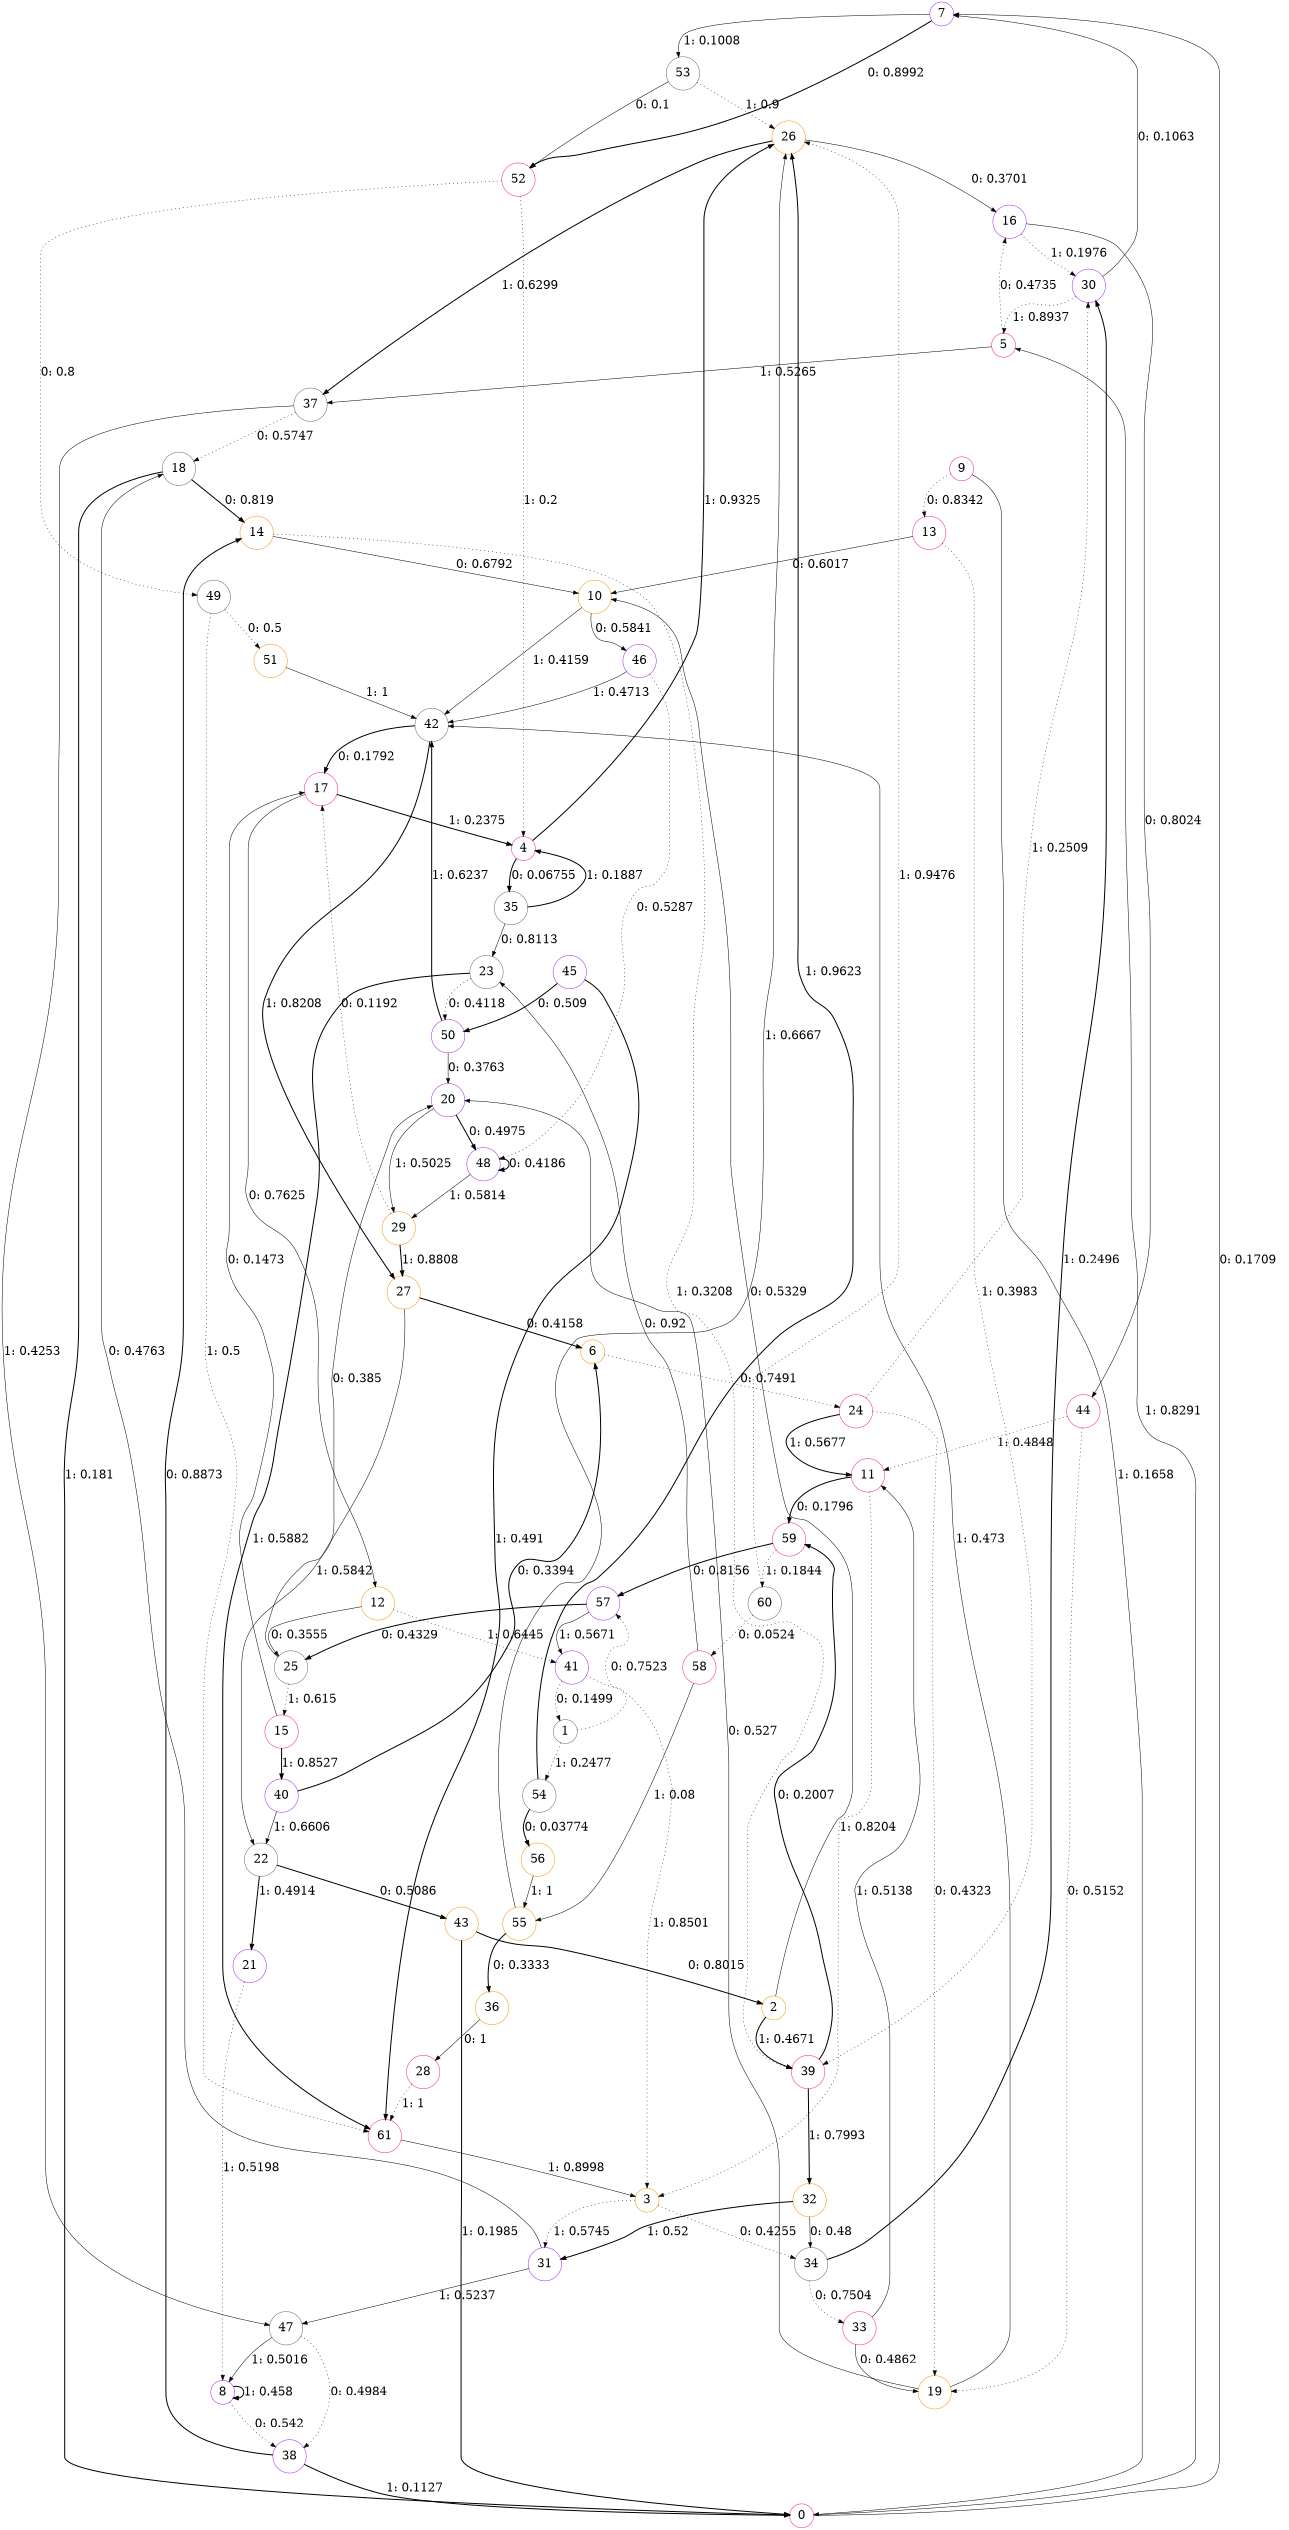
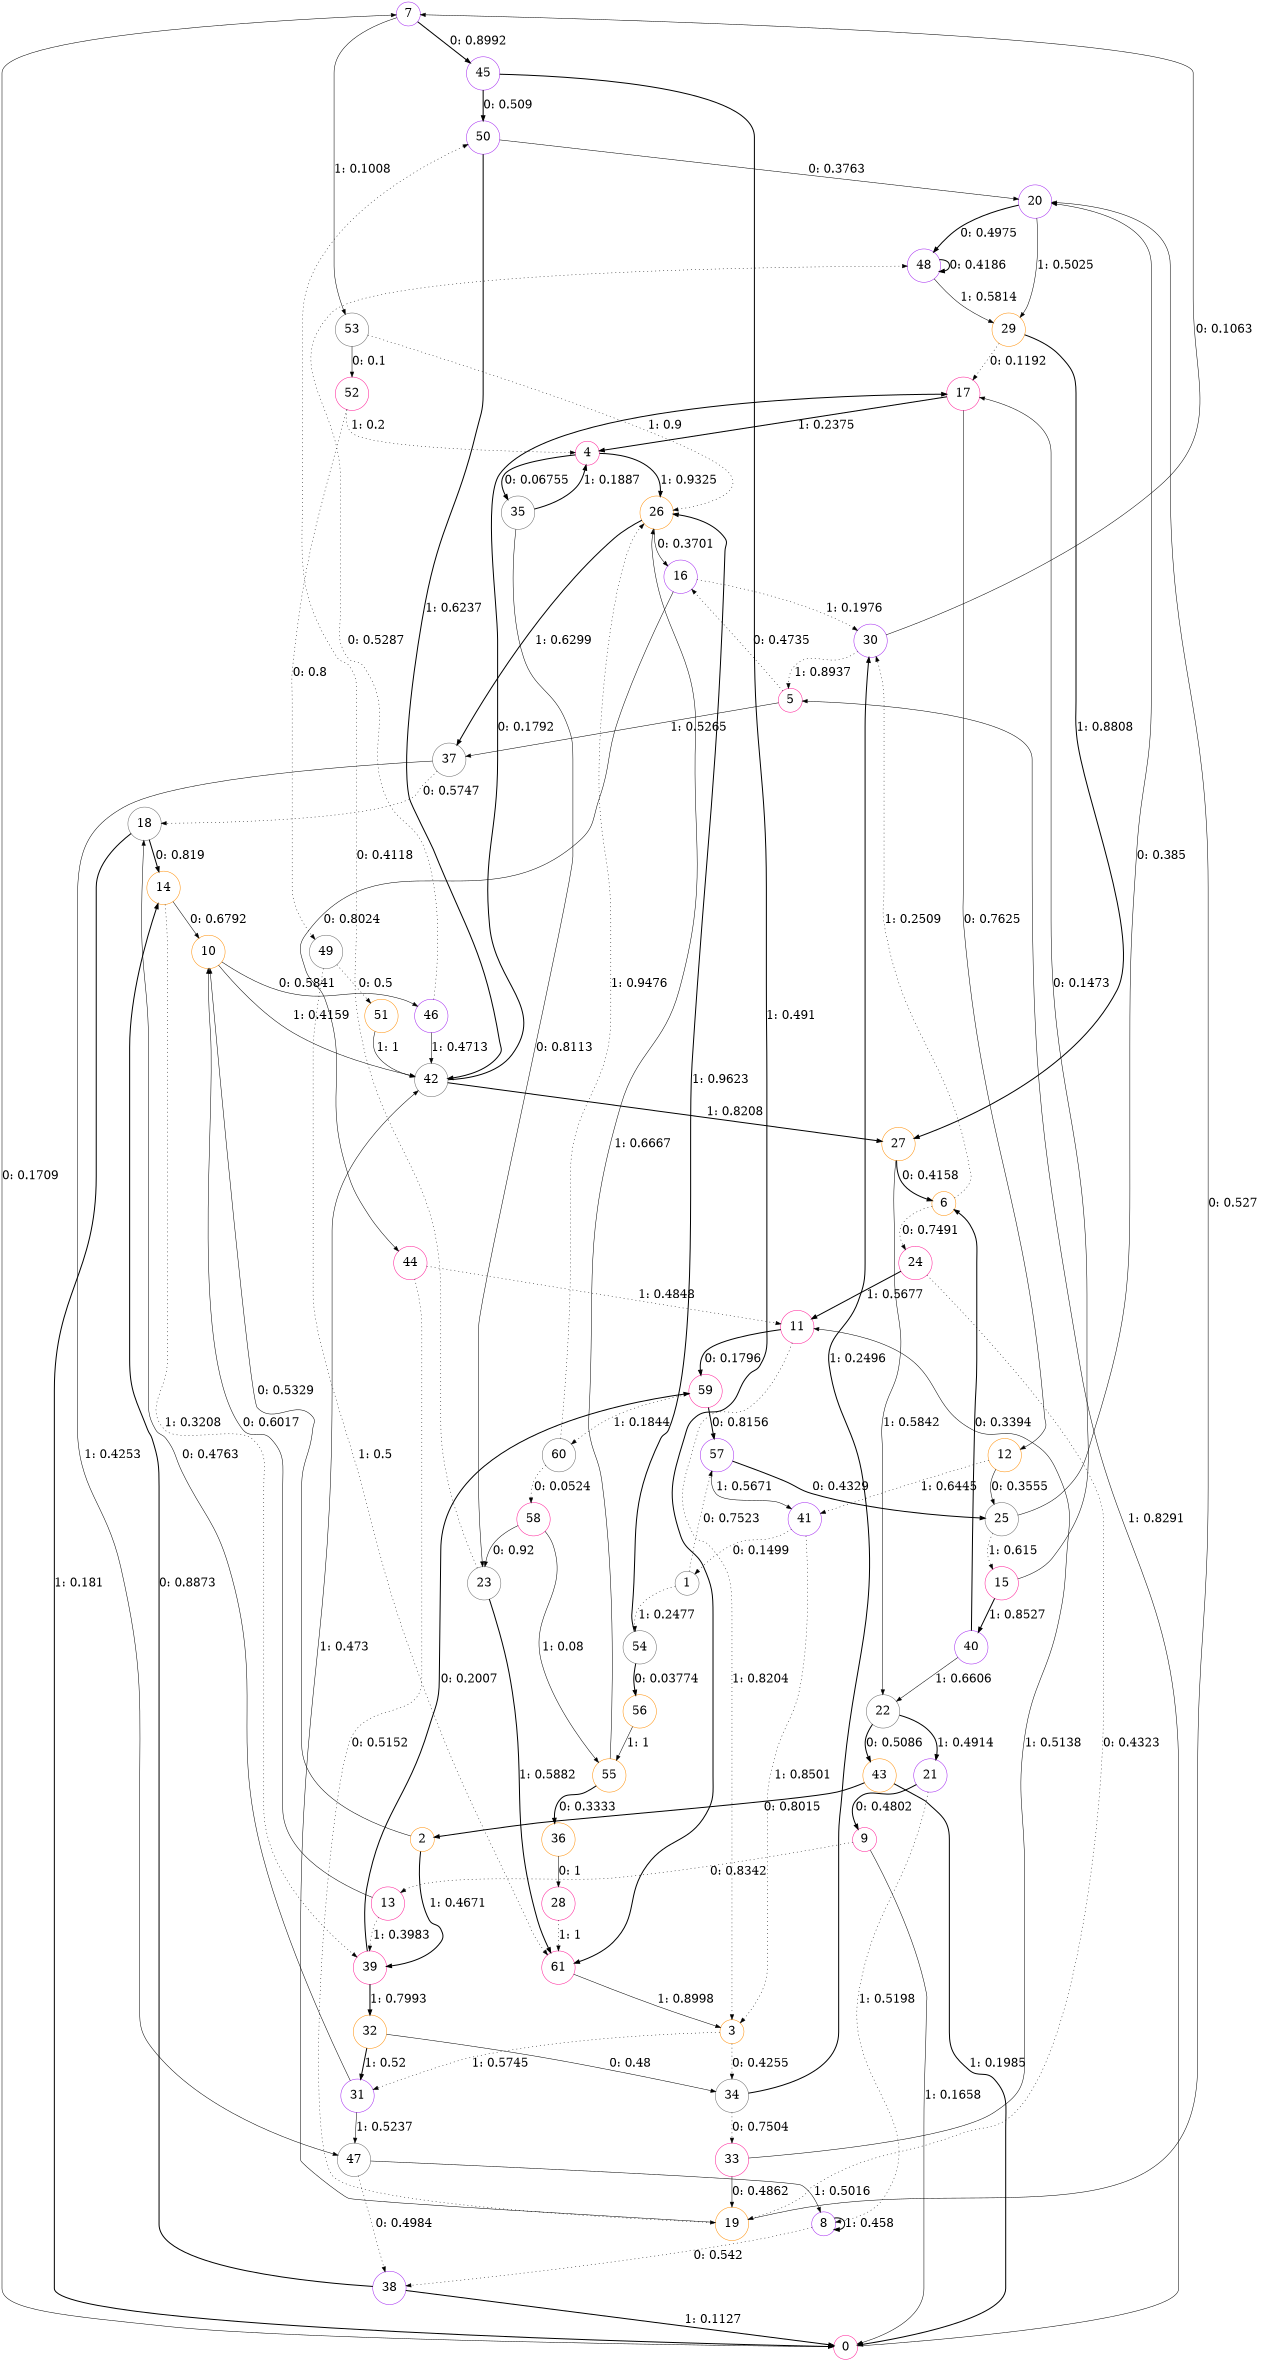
edge "7" -> "52": now "7" -> "45"
edge "24" -> "30": now "6" -> "30"
edge "21" -> "9": added, label "0: 0.4802"
